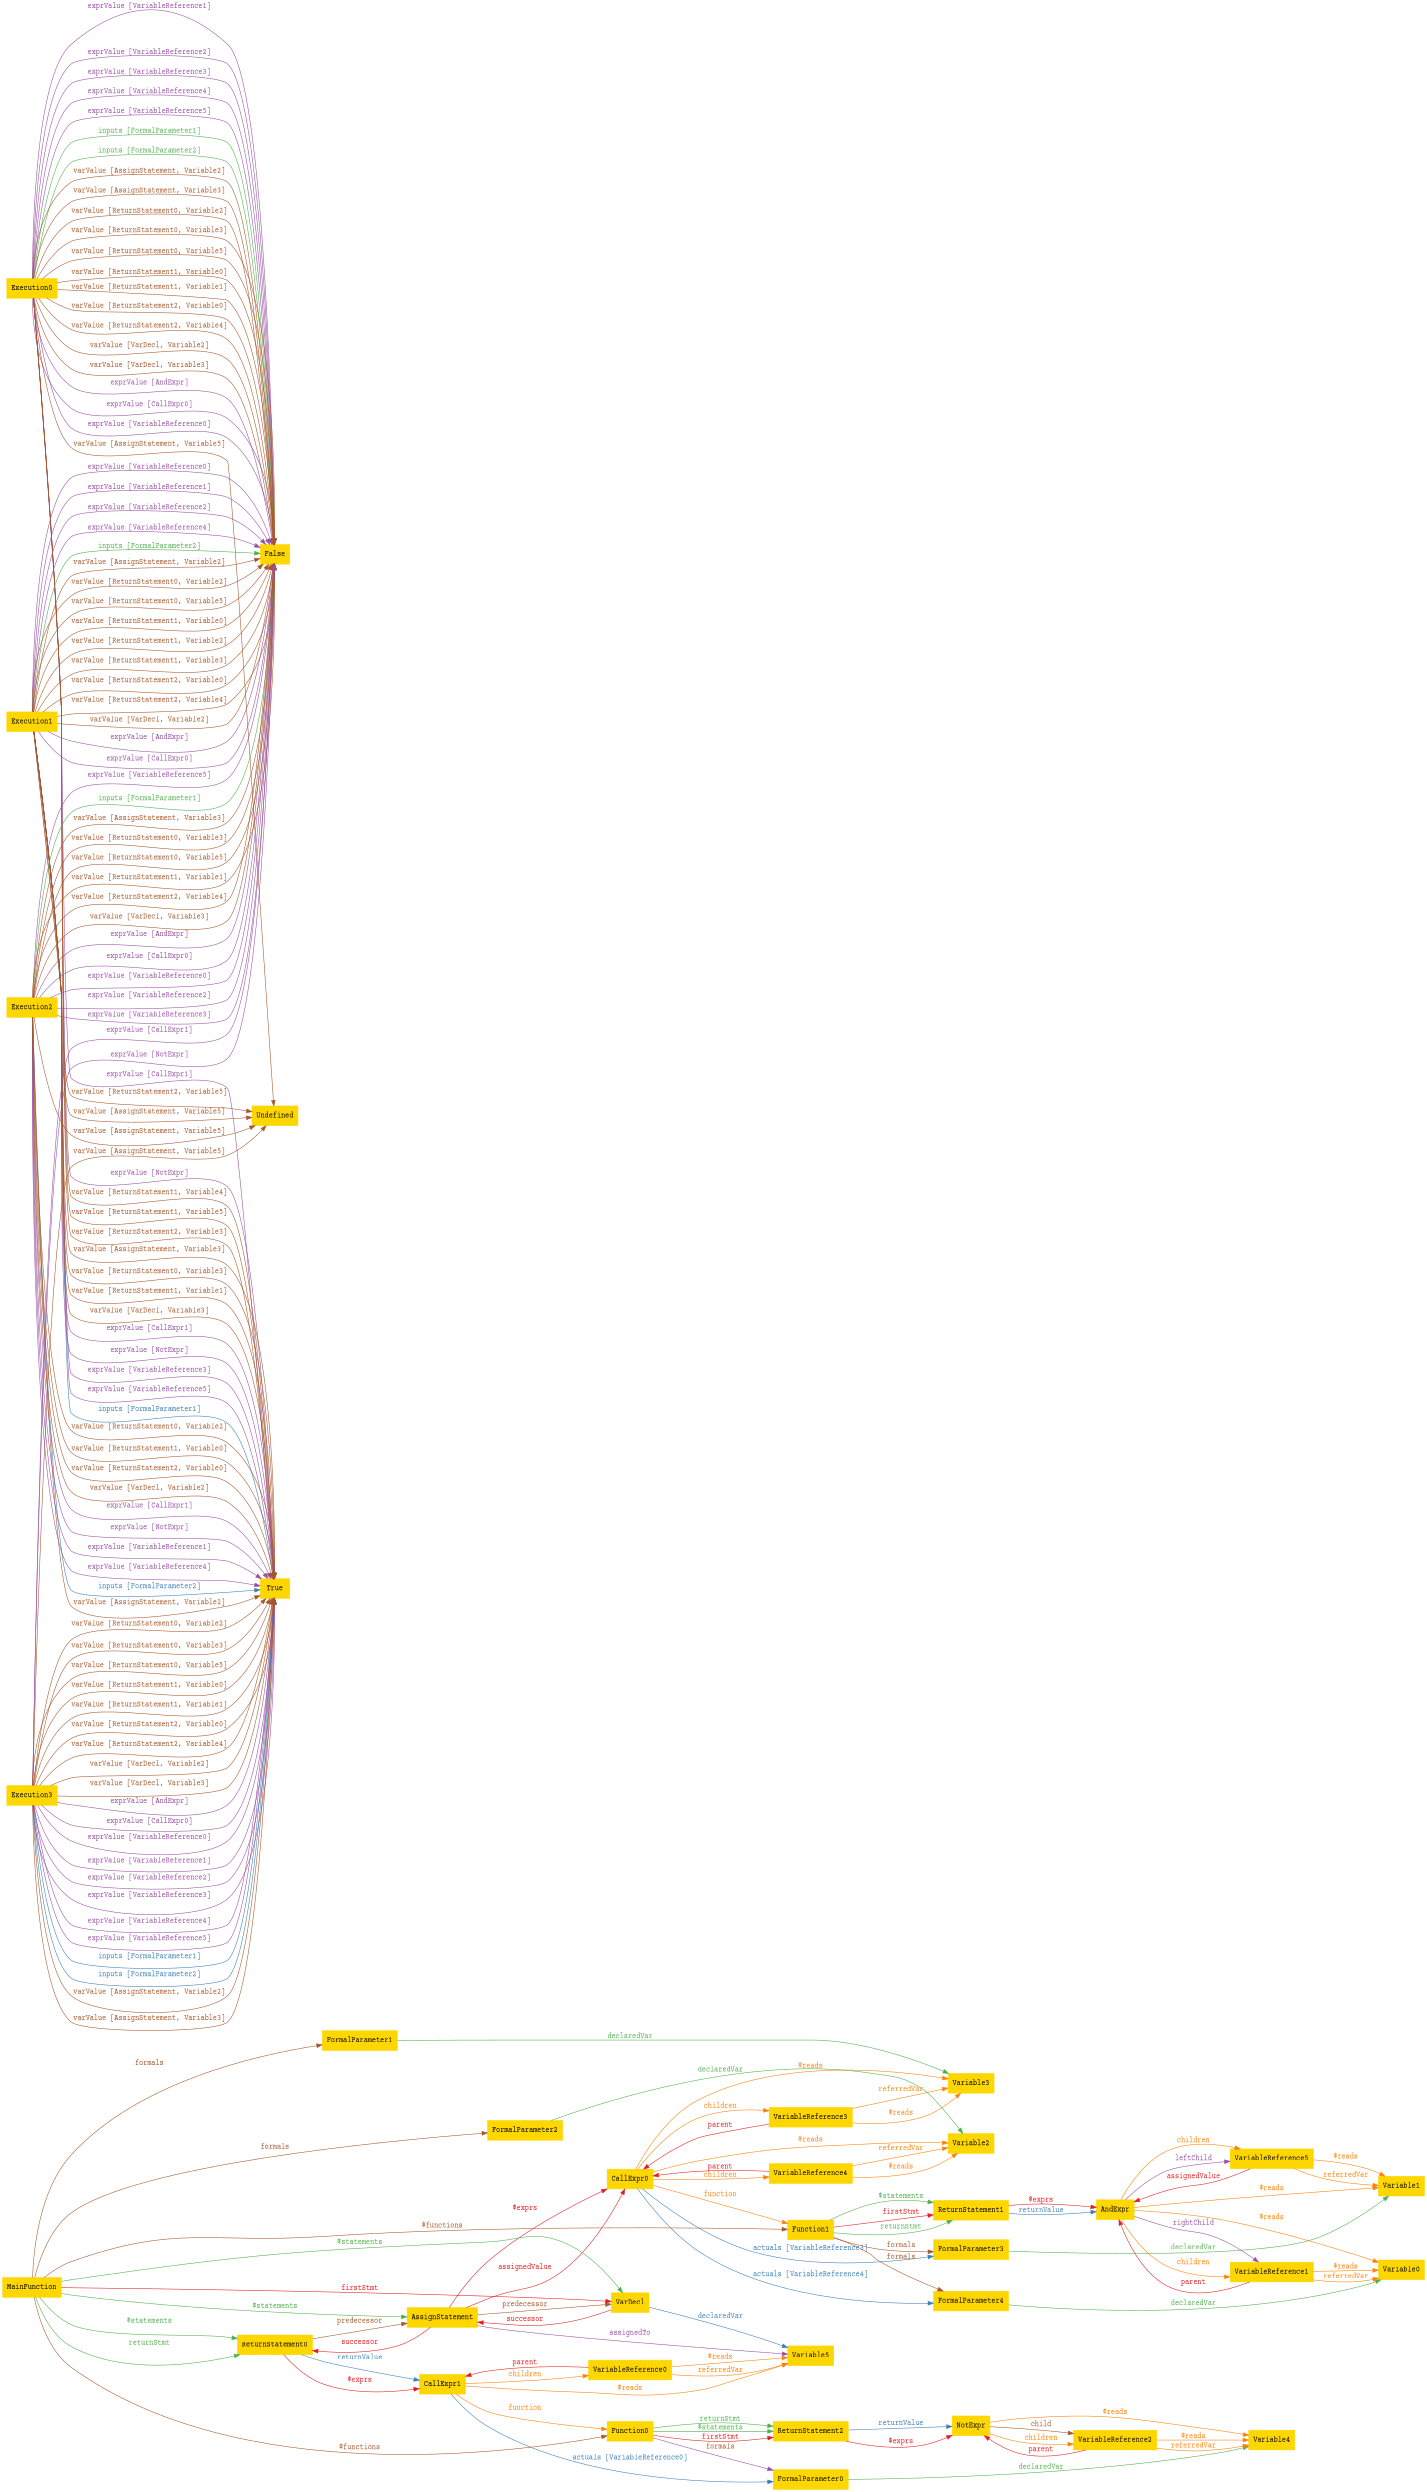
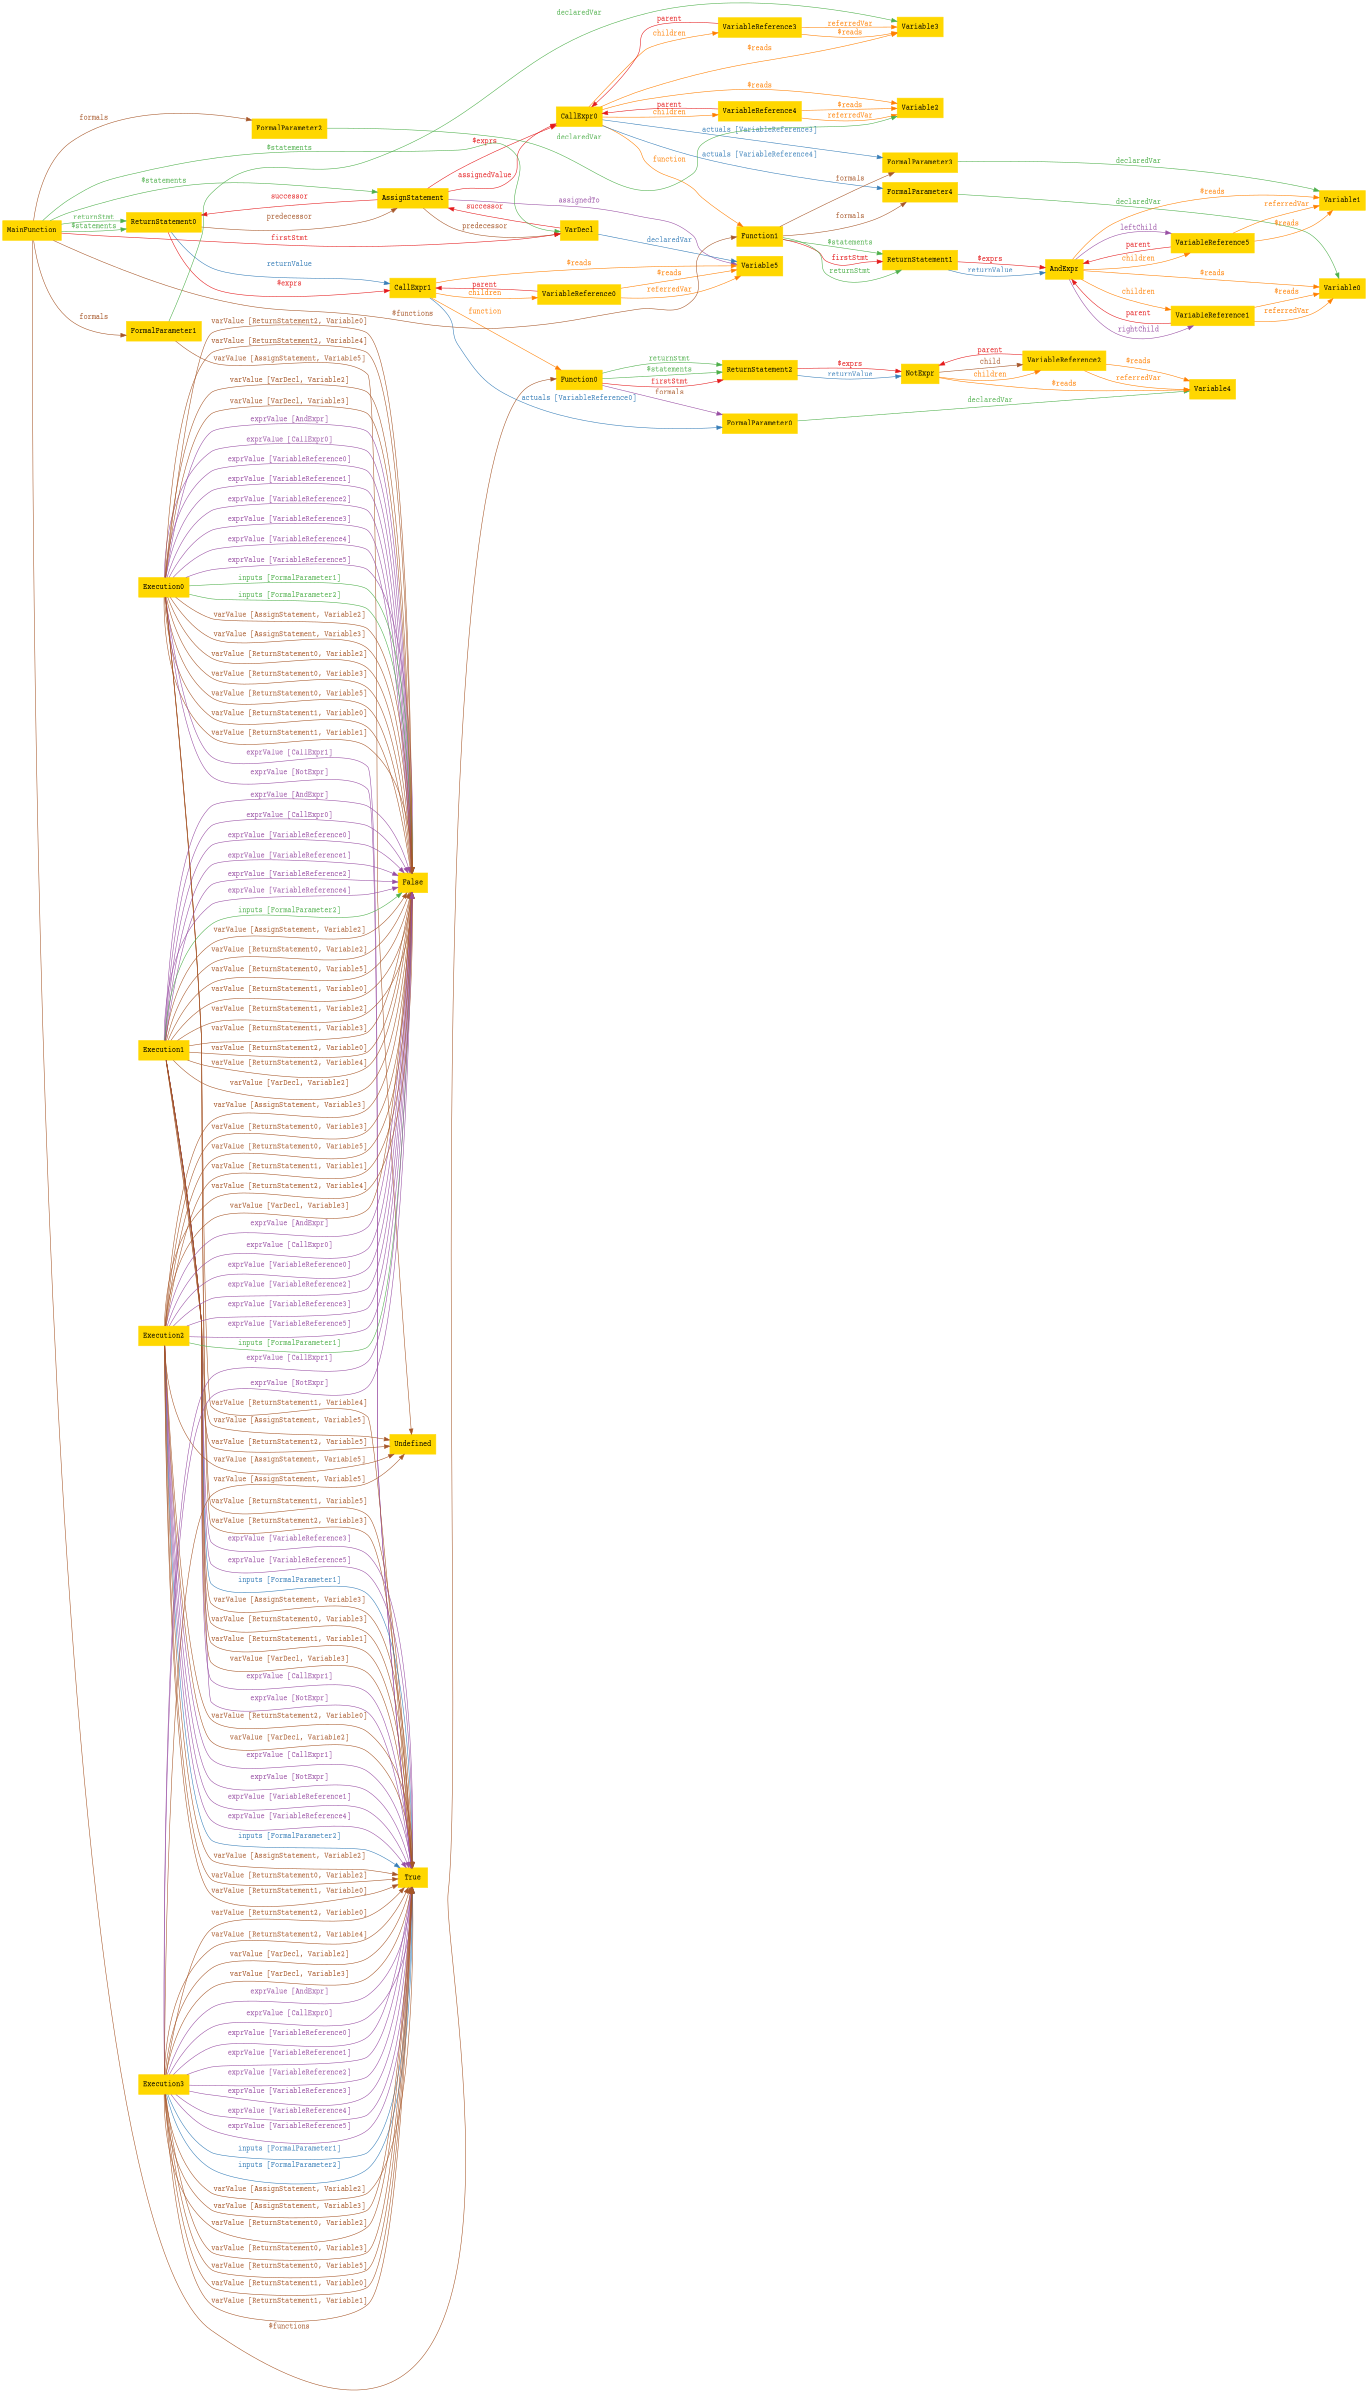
edge "Execution0" -> "Undefined": now "FormalParameter1" -> "Undefined"
edge "VariableReference5" -> "AndExpr": label "assignedValue" -> "parent"
